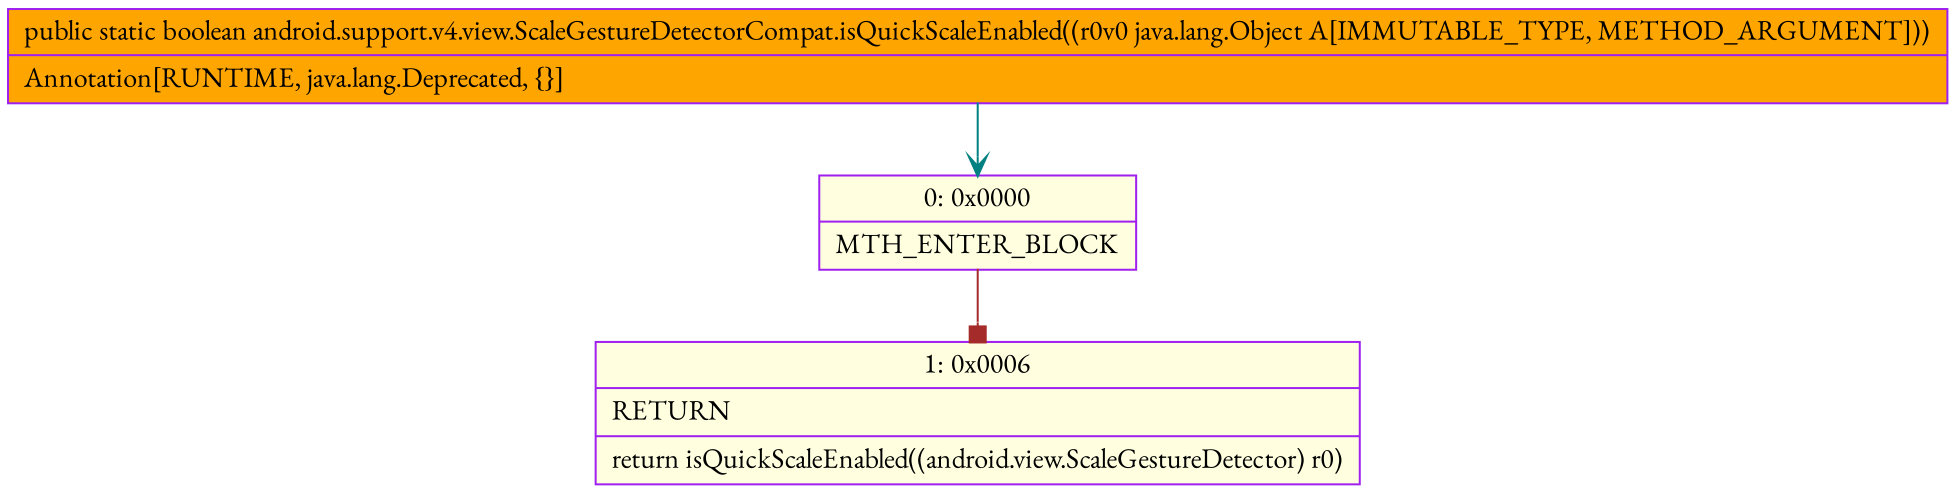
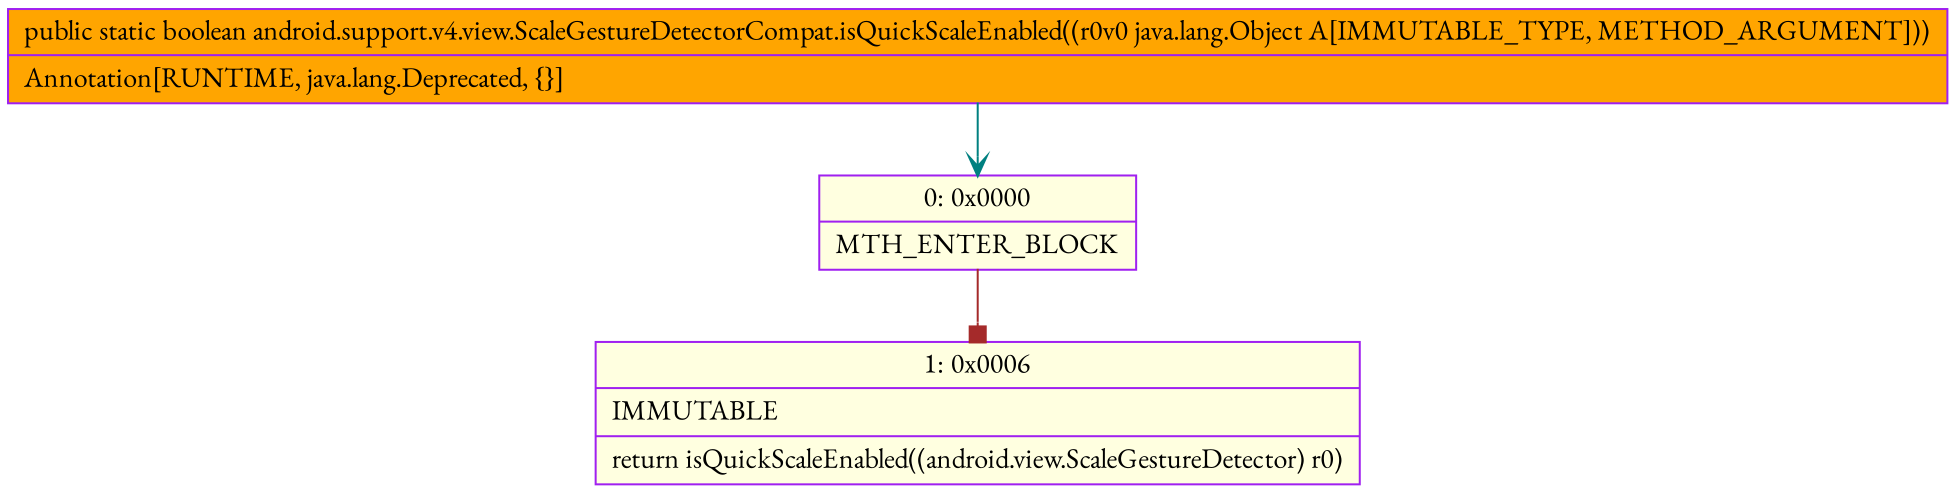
node "1: 0x0006": text "RETURN" -> "IMMUTABLE"
